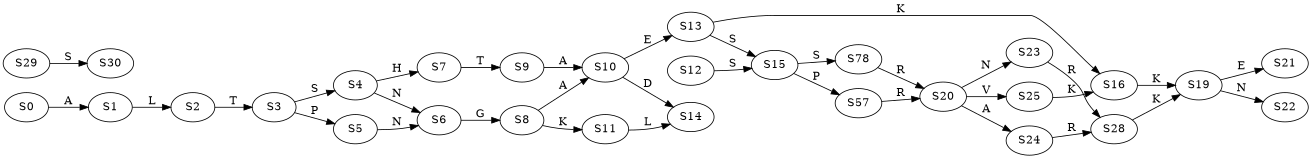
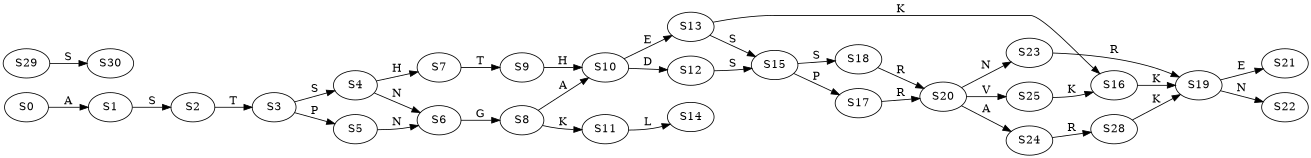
node "S78": label "S78" -> "S18"
edge "S9" -> "S10": label "A" -> "H"
edge "S23" -> "S28": now "S23" -> "S19"
edge "S10" -> "S14": now "S10" -> "S12"
edge "S1" -> "S2": label "L" -> "S"
node "S57": label "S57" -> "S17"
